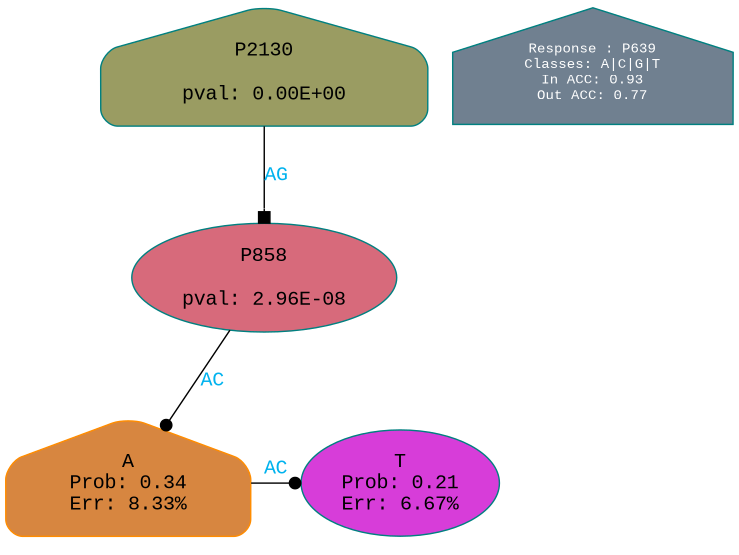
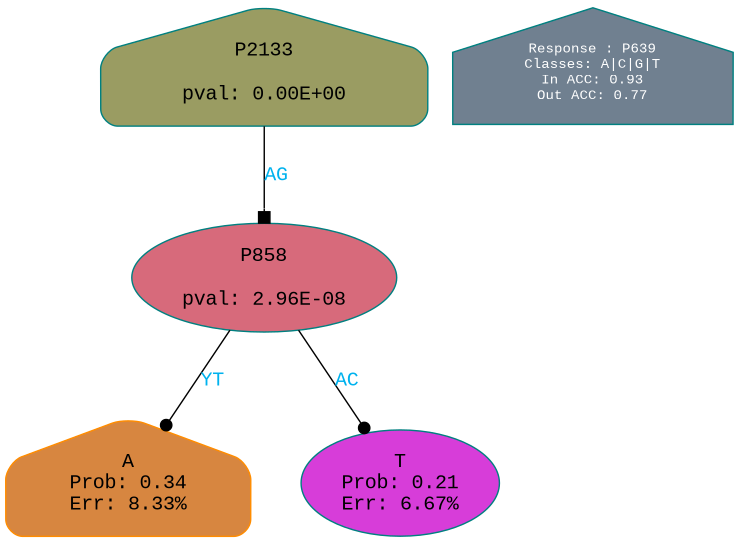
node "P2130 pval: 0.00E+00": label "P2130 pval: 0.00E+00" -> "P2133 pval: 0.00E+00"
edge "P858 pval: 2.96E-08" -> "A Prob: 0.34 Err: 8.33%": label "AC" -> "YT"
edge "A Prob: 0.34 Err: 8.33%" -> "T Prob: 0.21 Err: 6.67%": now "P858 pval: 2.96E-08" -> "T Prob: 0.21 Err: 6.67%"
